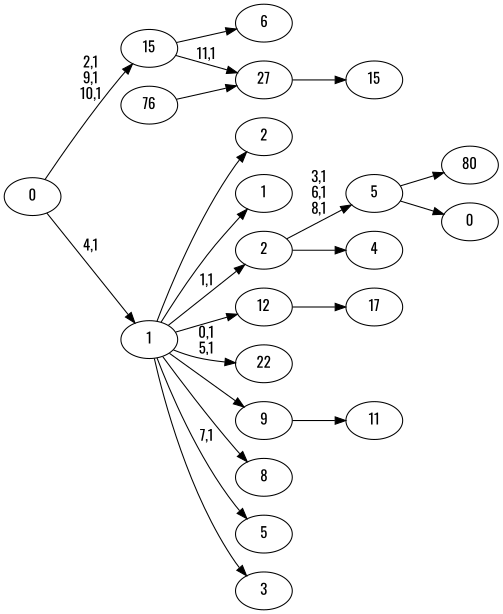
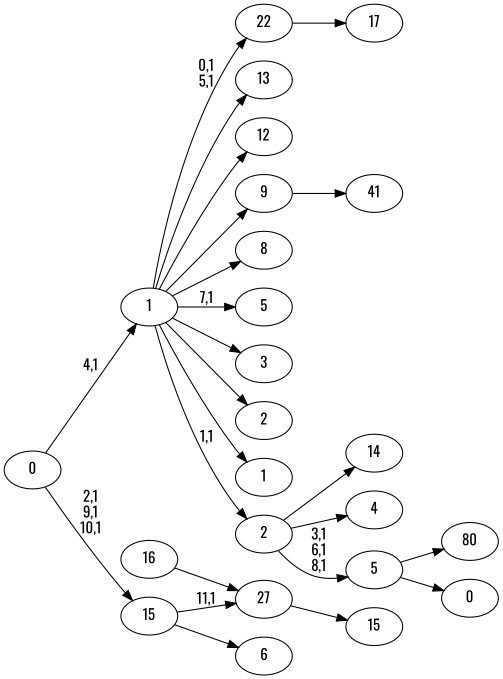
node "13": added
node "76": label "76" -> "16"
edge "12" -> "17": now "22" -> "17"
node "11": label "11" -> "41"
node "14": added
